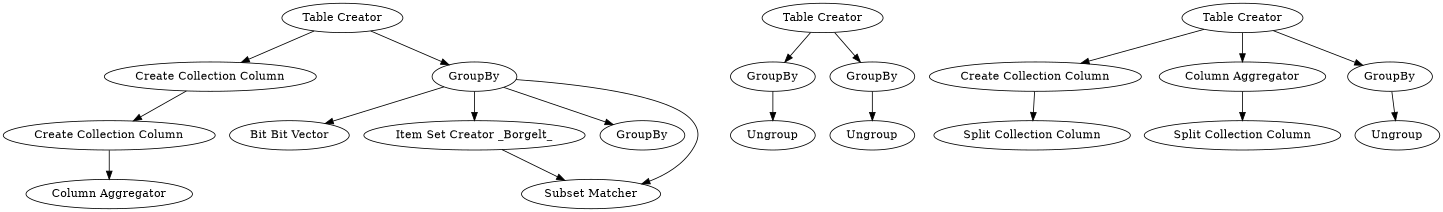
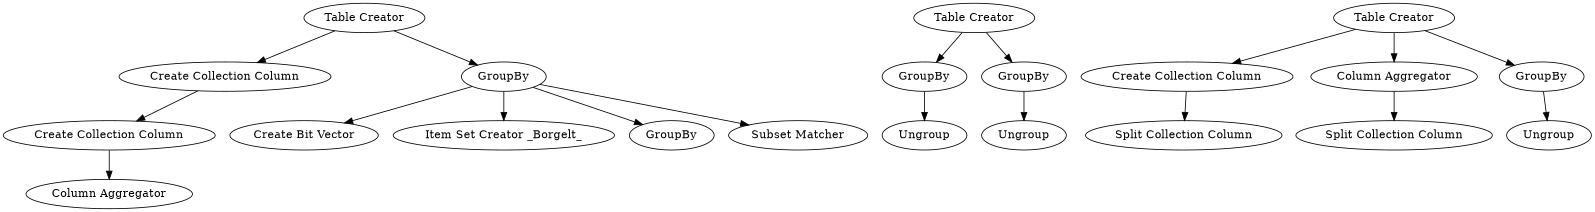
node "Bit Bit Vector": label "Bit Bit Vector" -> "Create Bit Vector"
edge "Item Set Creator _Borgelt_" -> "Subset Matcher": removed
